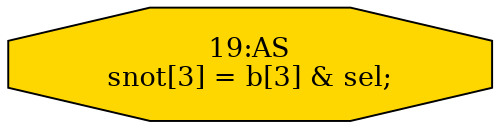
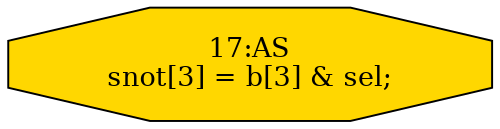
node "19:AS snot[3] = b[3] & sel;": label "19:AS snot[3] = b[3] & sel;" -> "17:AS snot[3] = b[3] & sel;"
